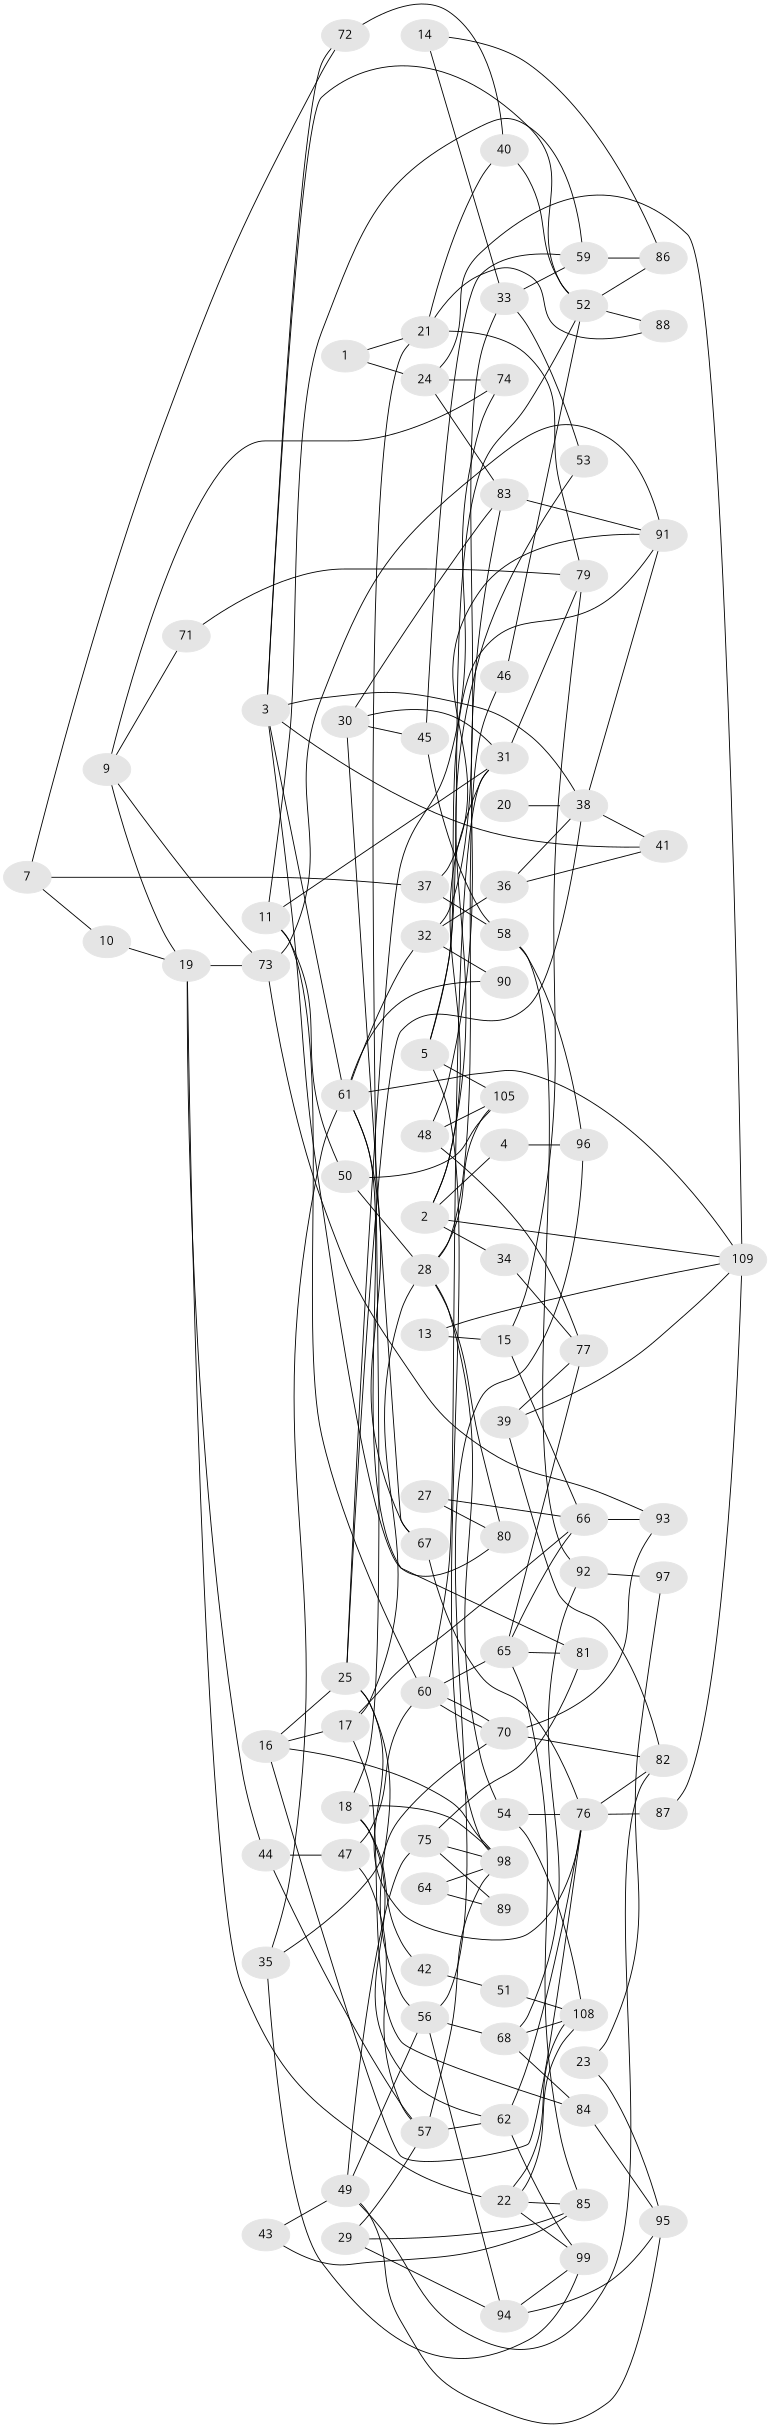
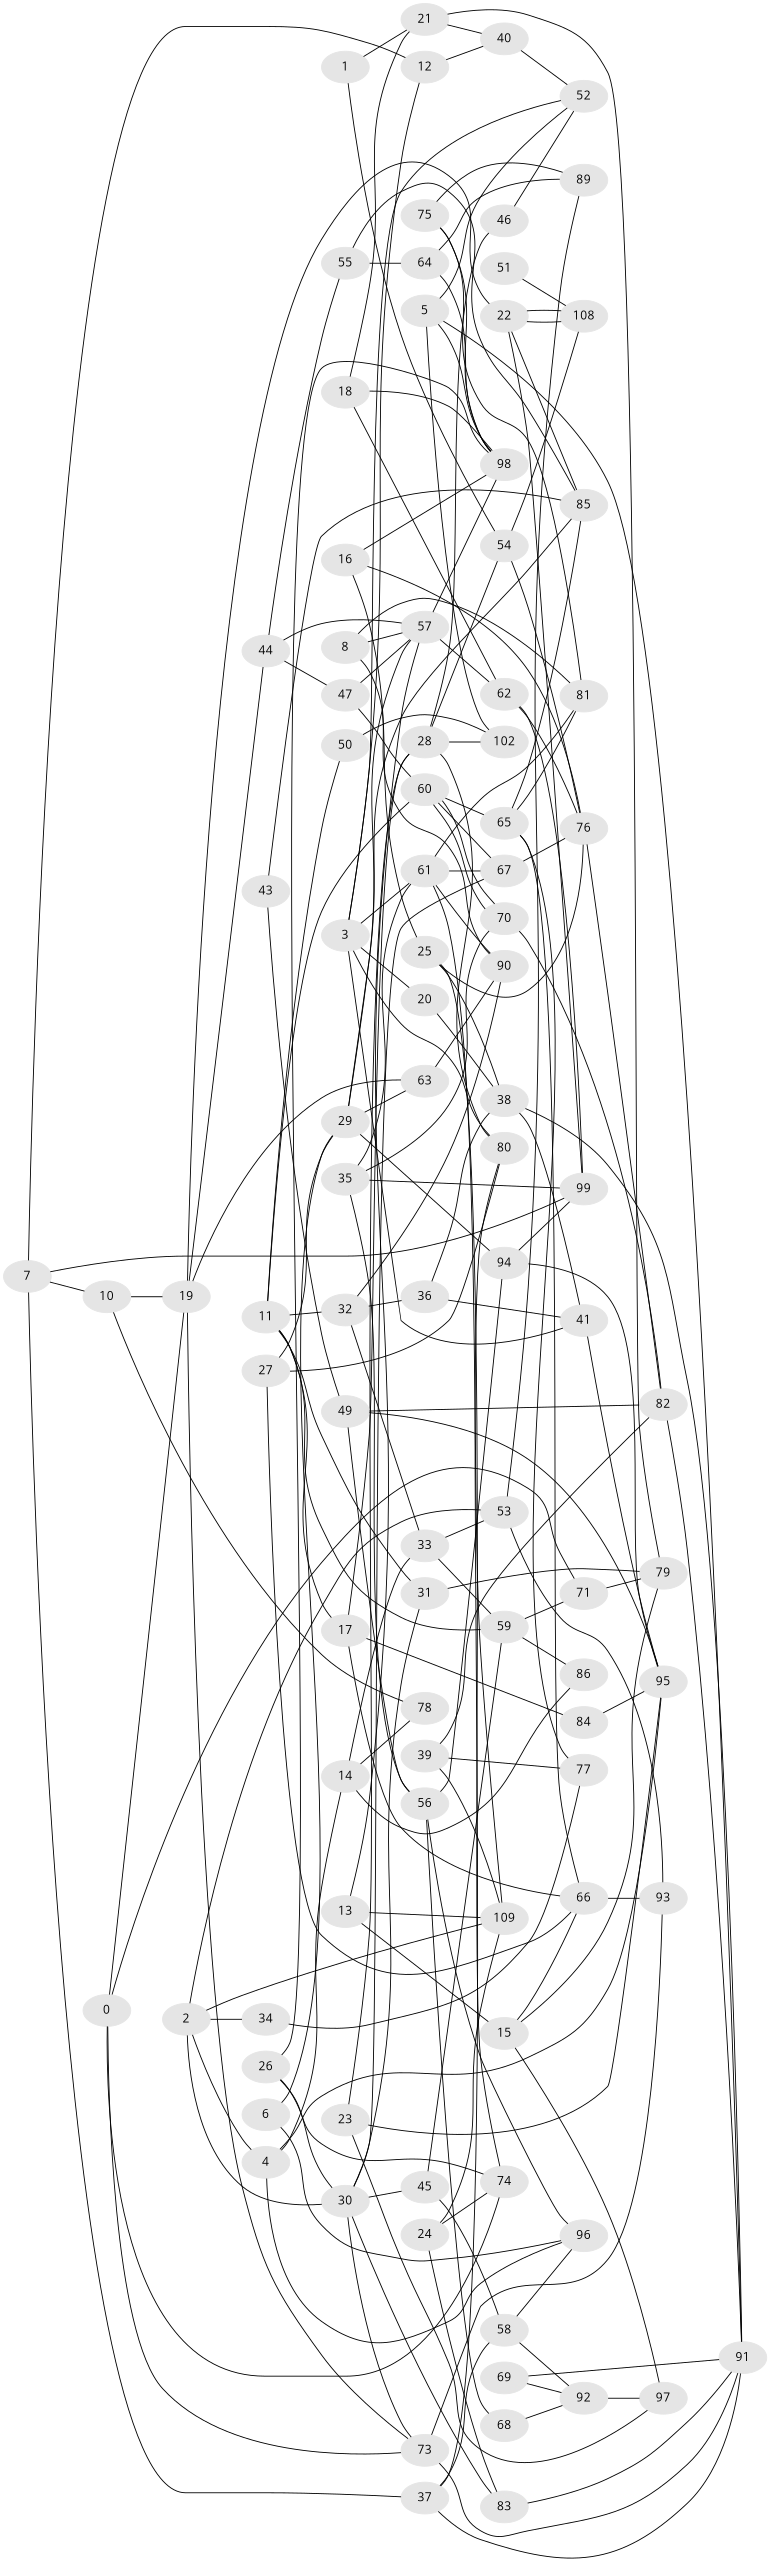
node "72": label "72" -> "12"
node "55": added
edge "86" -- "52": removed
node "88": removed
edge "1" -- "24": now "1" -- "54"
node "8": added
edge "3" -- "38": now "3" -- "20"
node "9": label "9" -> "0"
edge "89" -- "53": added
edge "31" -- "2": now "30" -- "2"
edge "32" -- "61": now "32" -- "11"
node "63": added
node "105": label "105" -> "102"
node "48": removed
edge "31" -- "60": now "67" -- "60"
edge "50" -- "28": now "23" -- "28"
edge "29" -- "27": added
edge "99" -- "7": added
edge "57" -- "13": added
edge "41" -- "95": added
edge "71" -- "59": added
edge "93" -- "70": now "93" -- "53"
node "78": added
edge "17" -- "16": now "17" -- "11"
node "87": removed
edge "25" -- "56": now "35" -- "56"
edge "82" -- "91": added
node "42": removed
edge "14" -- "4": added
edge "75" -- "49": removed
edge "95" -- "4": added
edge "108" -- "68": removed
node "26": added
edge "68" -- "84": removed
node "6": added
edge "80" -- "37": added
edge "15" -- "97": added
edge "30" -- "73": added
node "69": added
